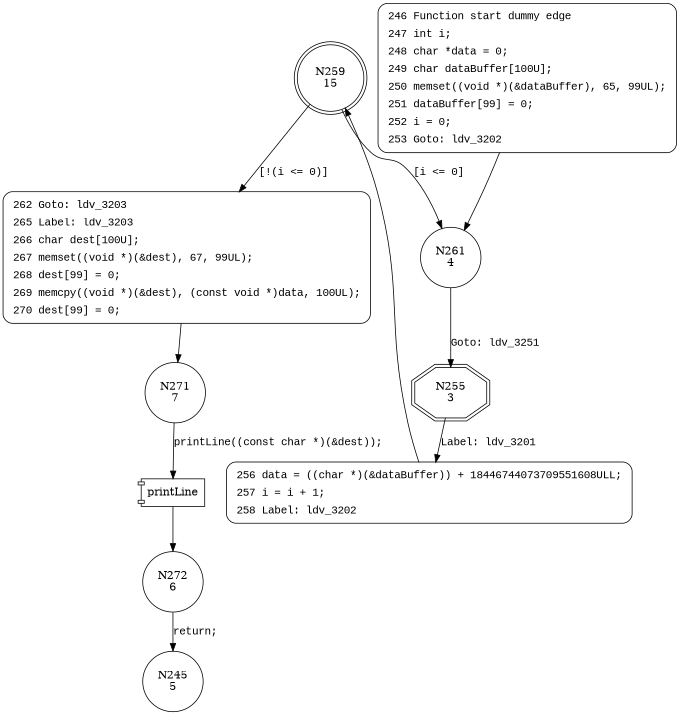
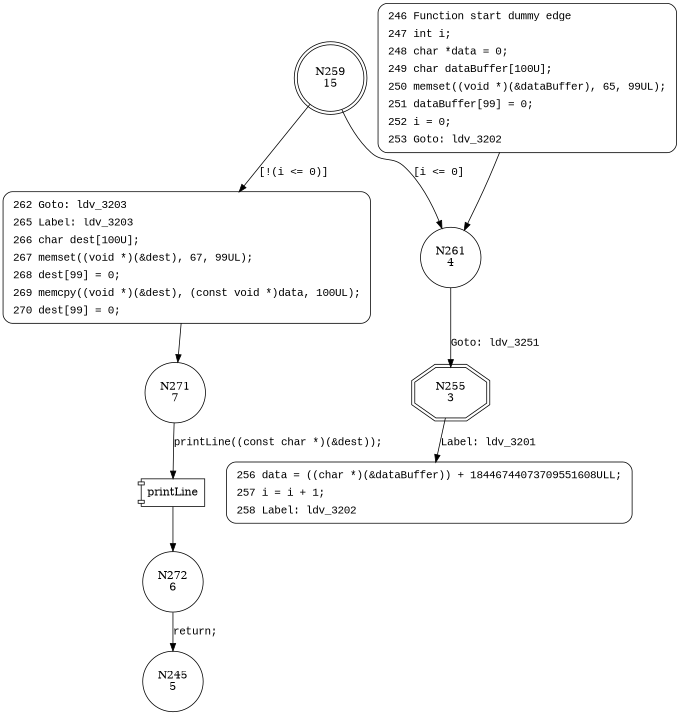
edge "256" -> "N259 15": removed
